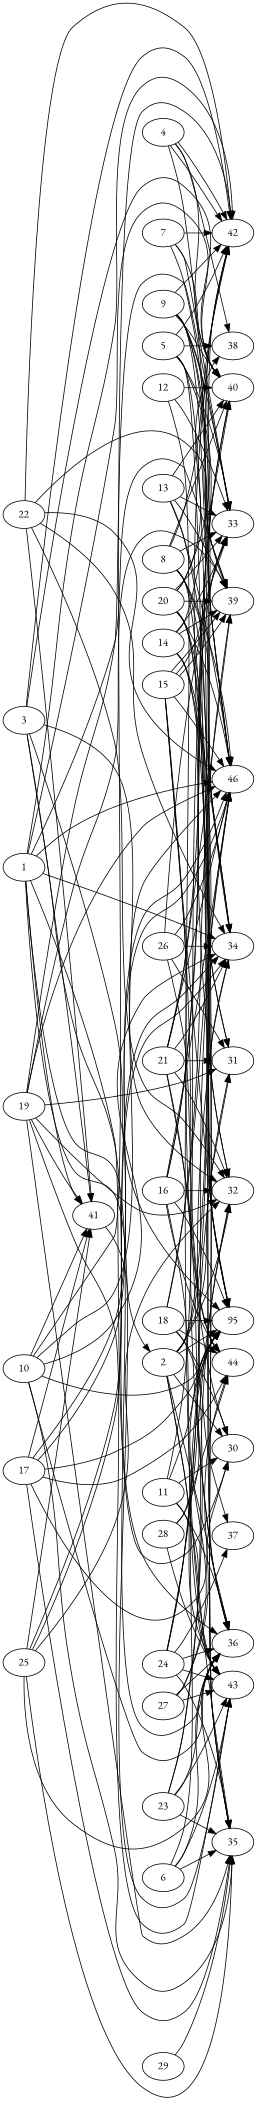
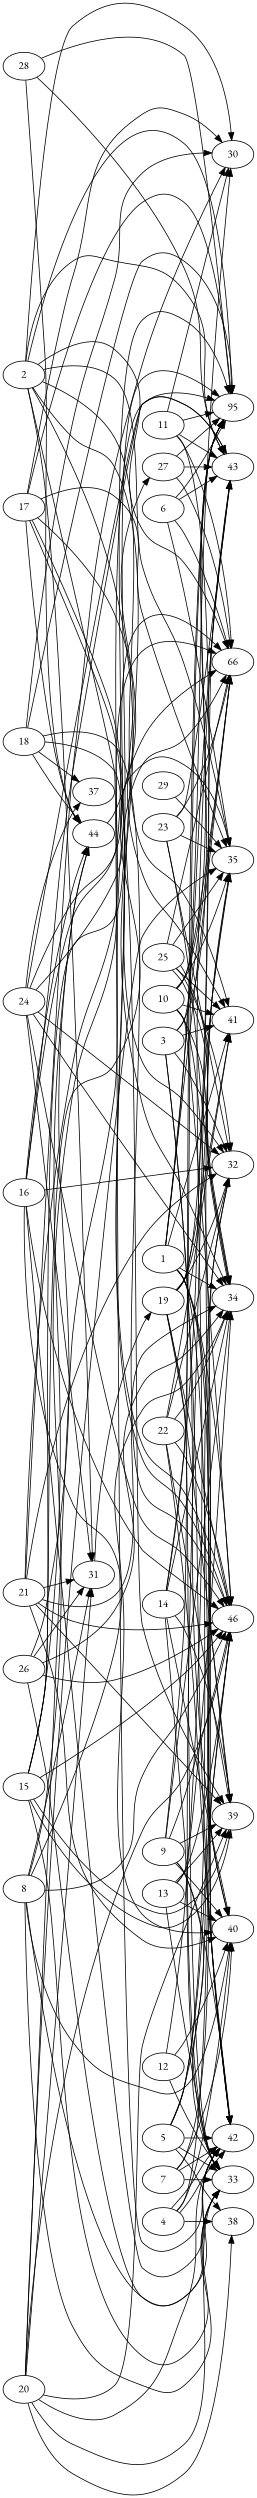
edge "19" -> "31": reversed
edge "24" -> "34": added
edge "41" -> "2": reversed
edge "27" -> "44": reversed
node "36": label "36" -> "66"
